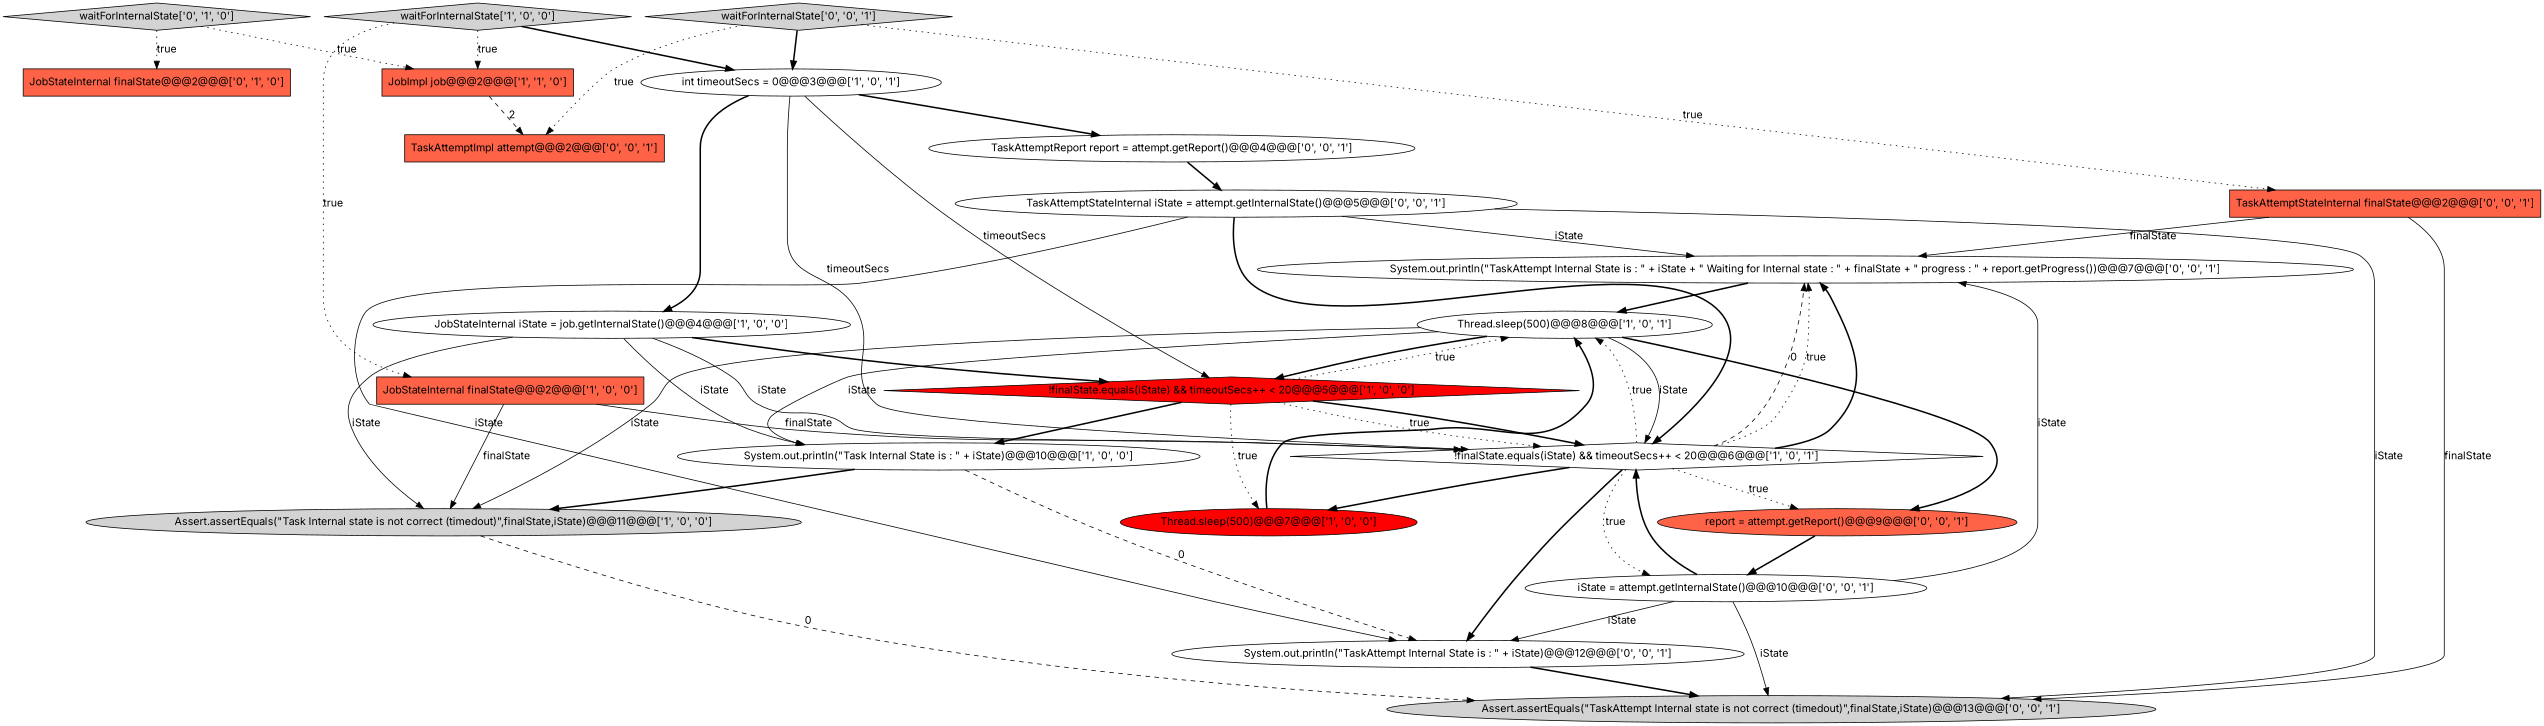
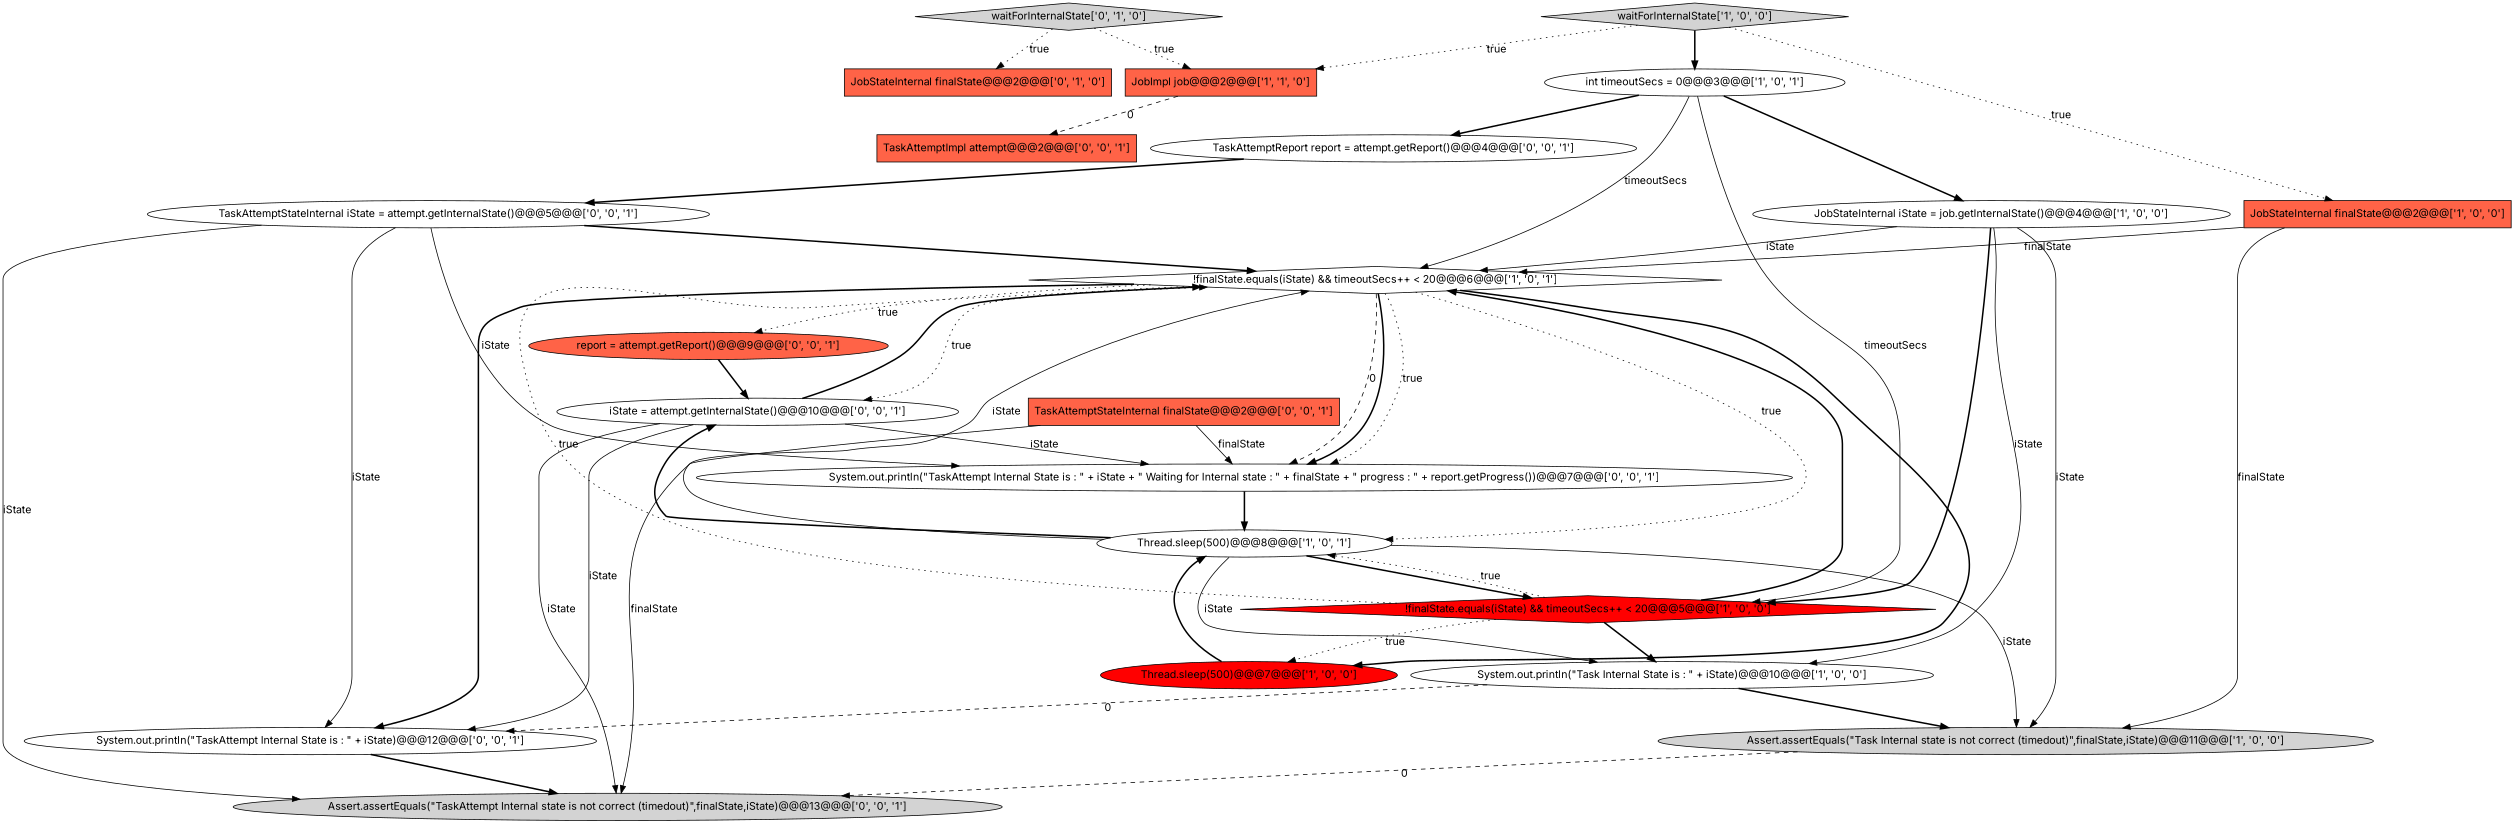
node "waitForInternalState['0', '0', '1']": removed
edge "JobImpl job@@@2@@@['1', '1', '0']" -> "TaskAttemptImpl attempt@@@2@@@['0', '0', '1']": label "2" -> "0"
edge "Thread.sleep(500)@@@8@@@['1', '0', '1']" -> "report = attempt.getReport()@@@9@@@['0', '0', '1']": now "Thread.sleep(500)@@@8@@@['1', '0', '1']" -> "iState = attempt.getInternalState()@@@10@@@['0', '0', '1']"
